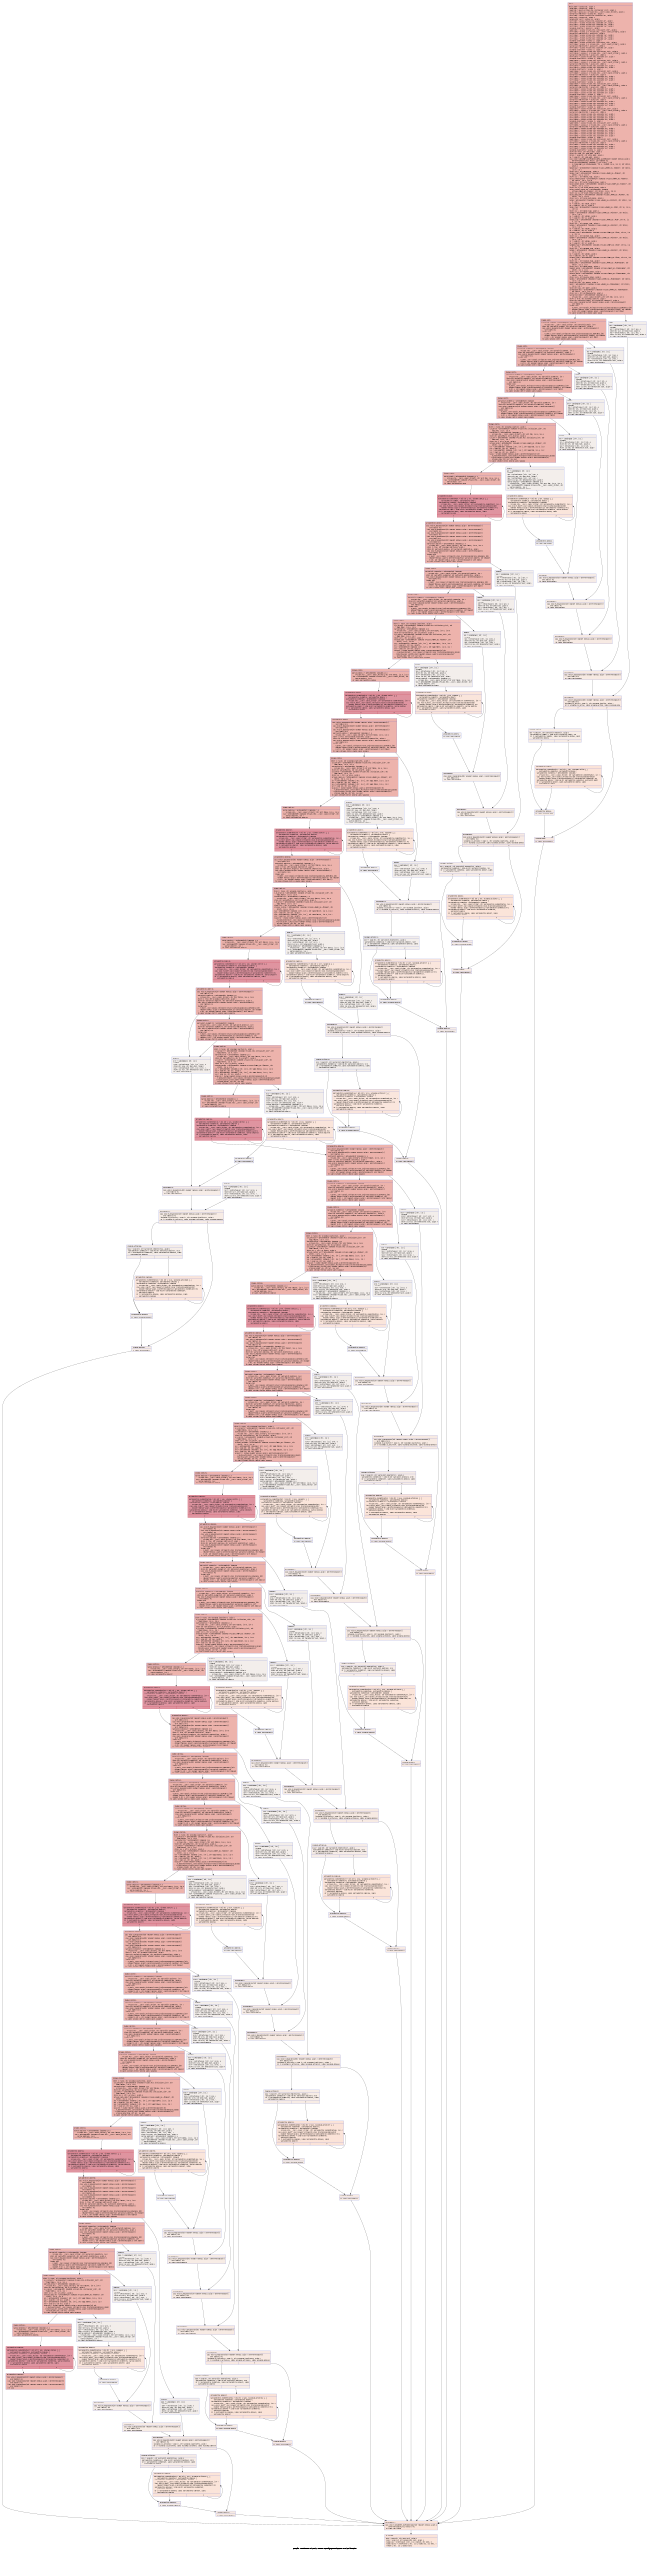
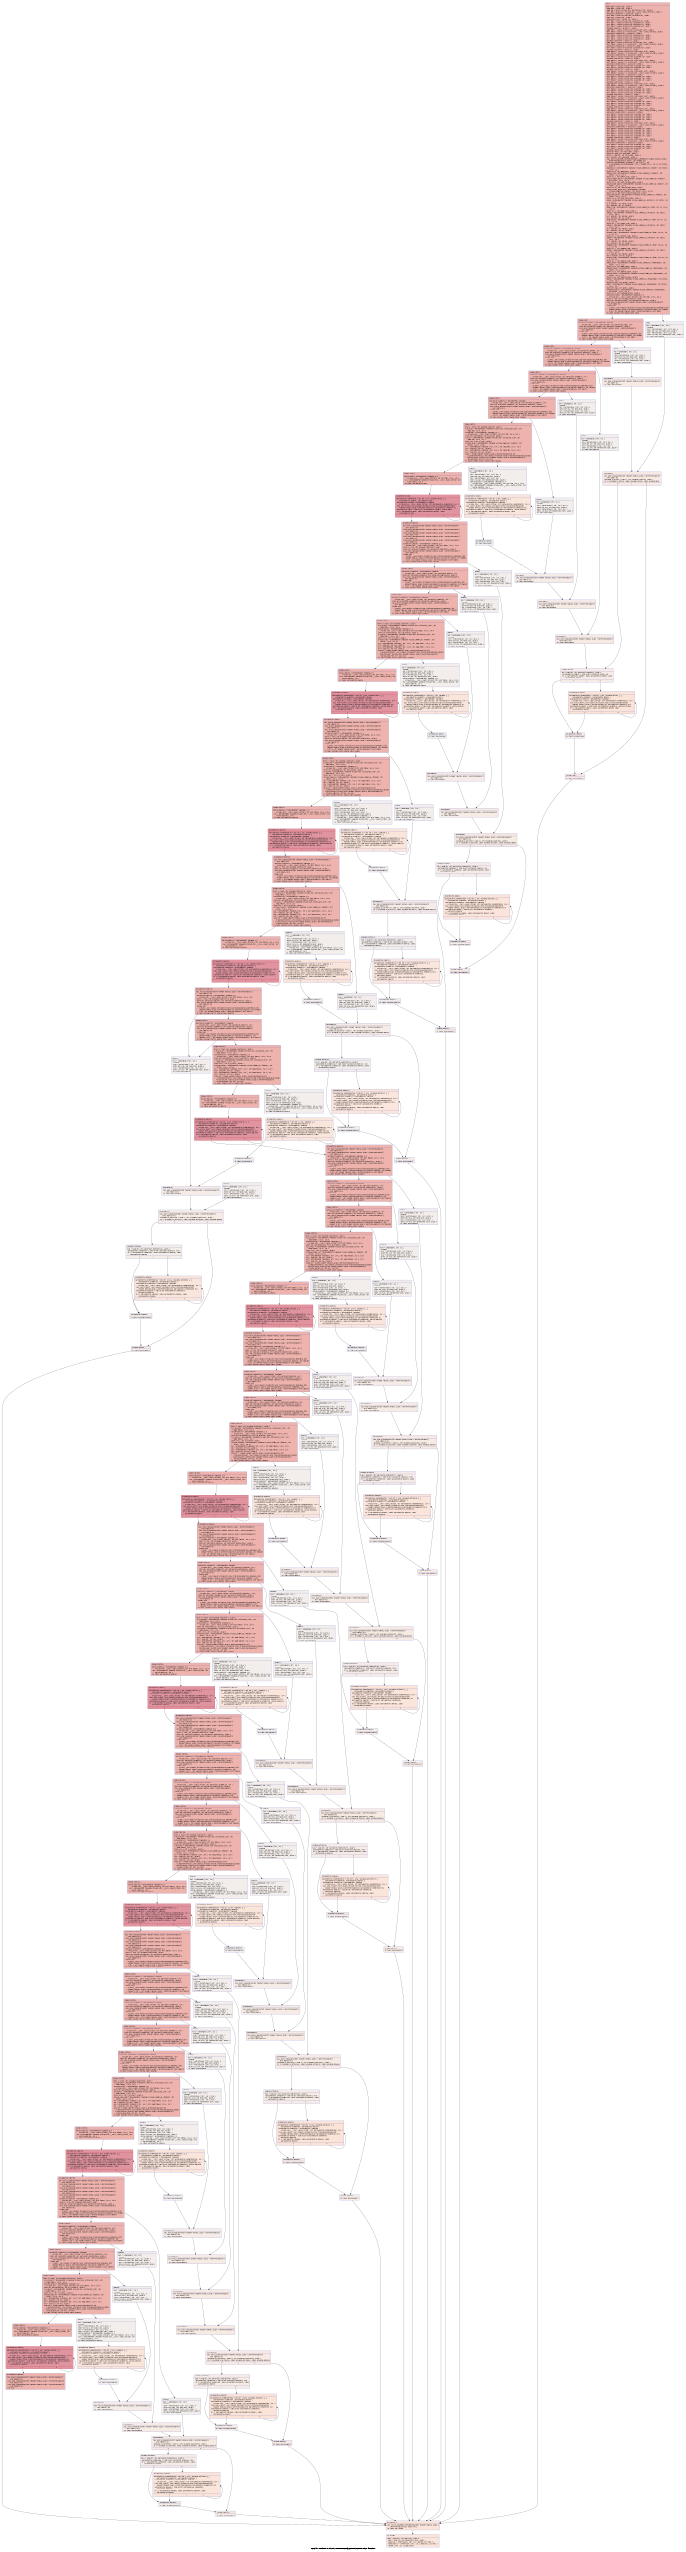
edge "ehcleanup32:" -> "ehcleanup33:": now "ehcleanup32:" -> "cleanup.action:"
